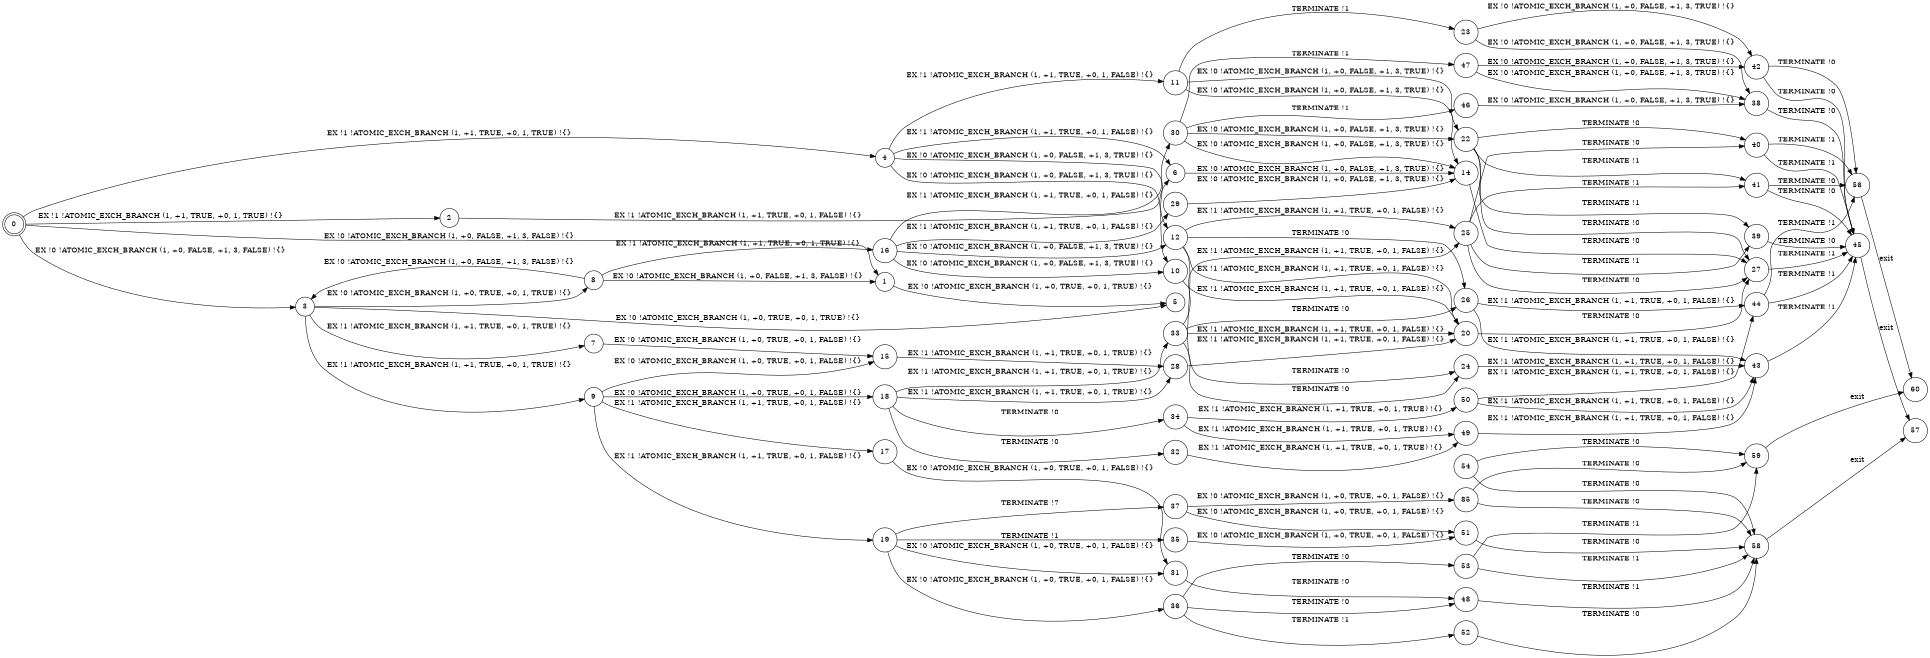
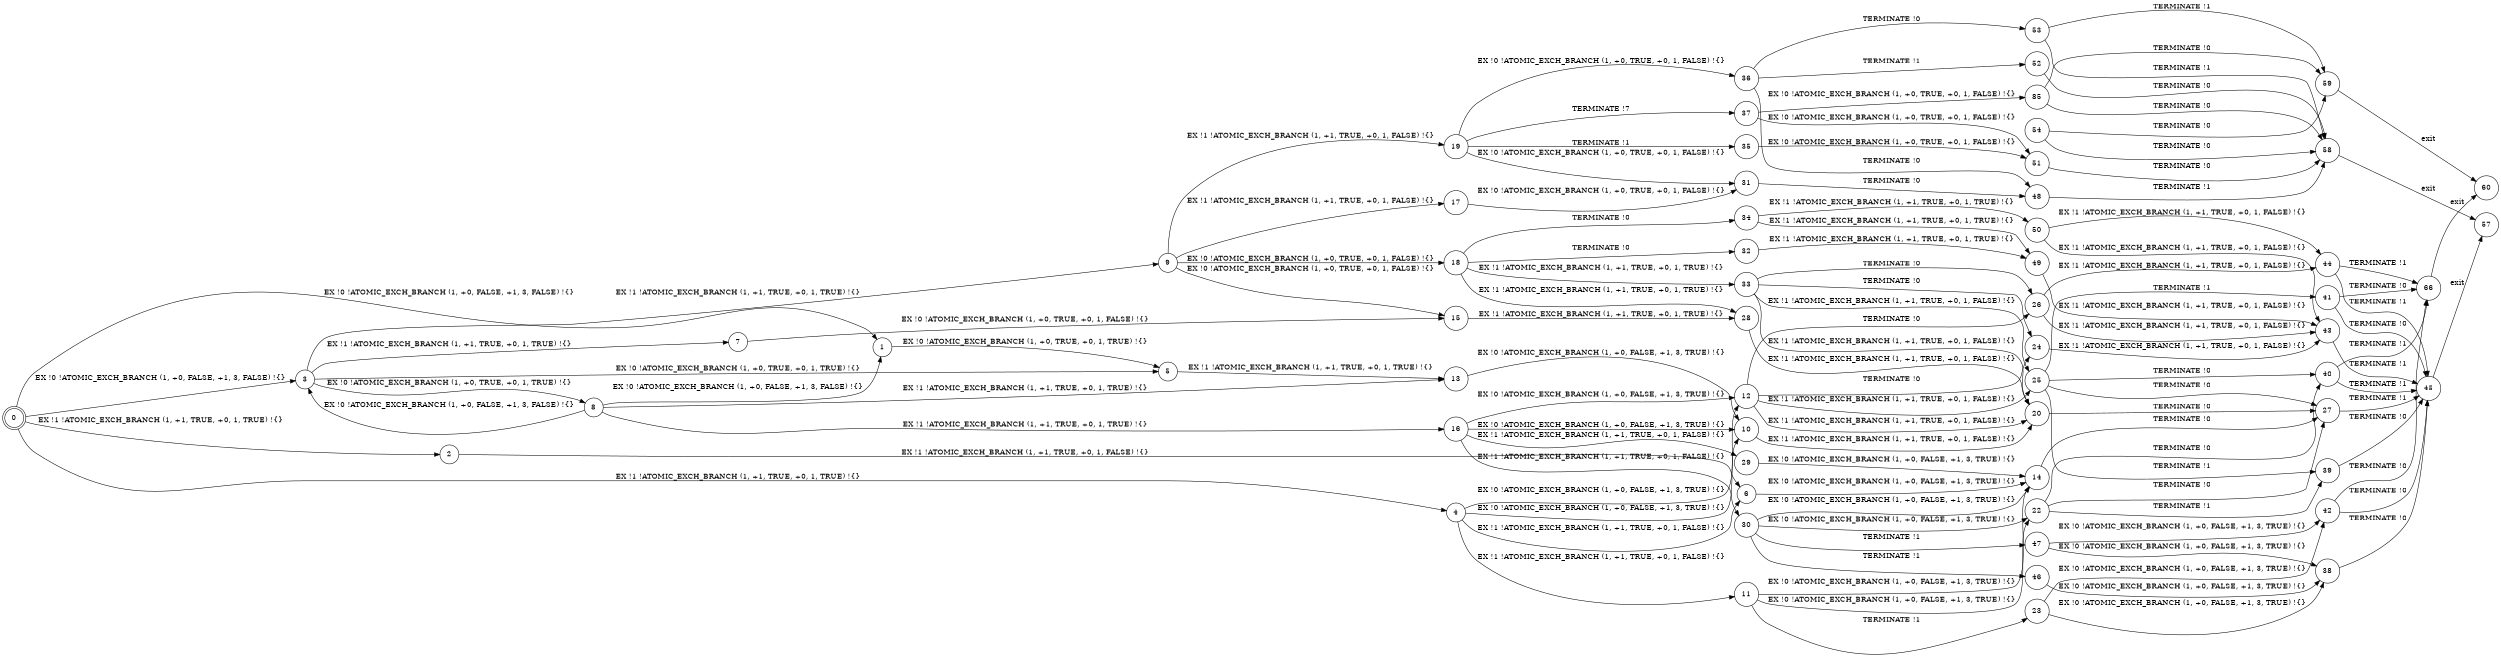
edge "22" -> "41": removed, label "TERMINATE !1"
node "56": label "56" -> "66"
node "13": added
